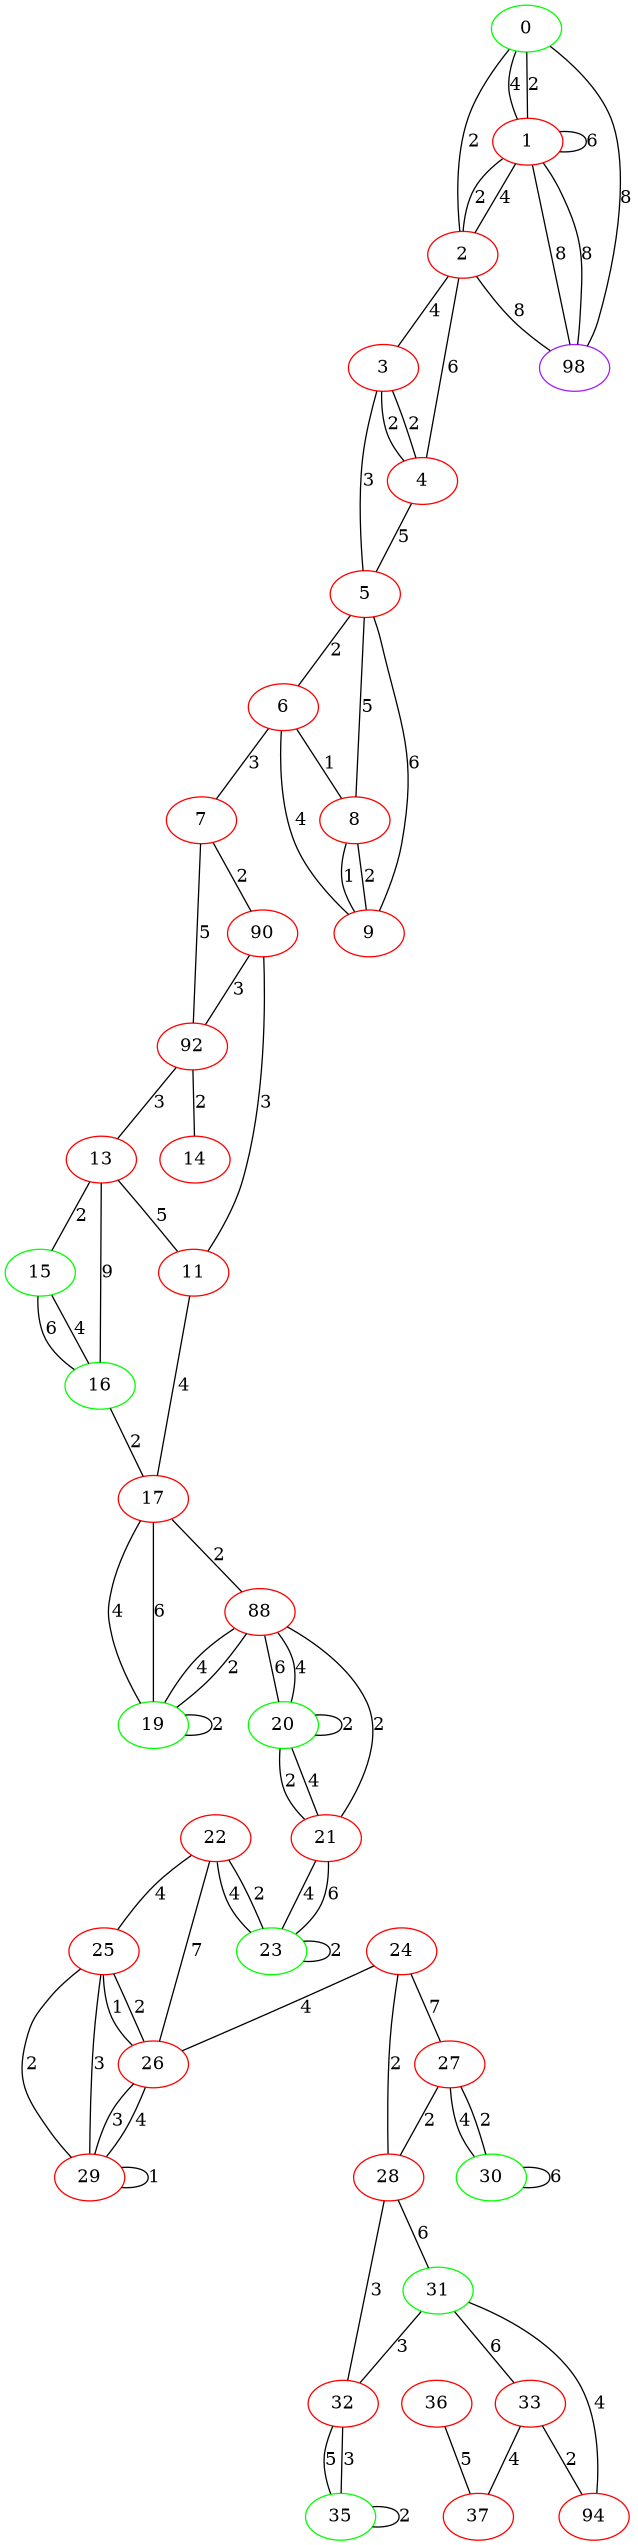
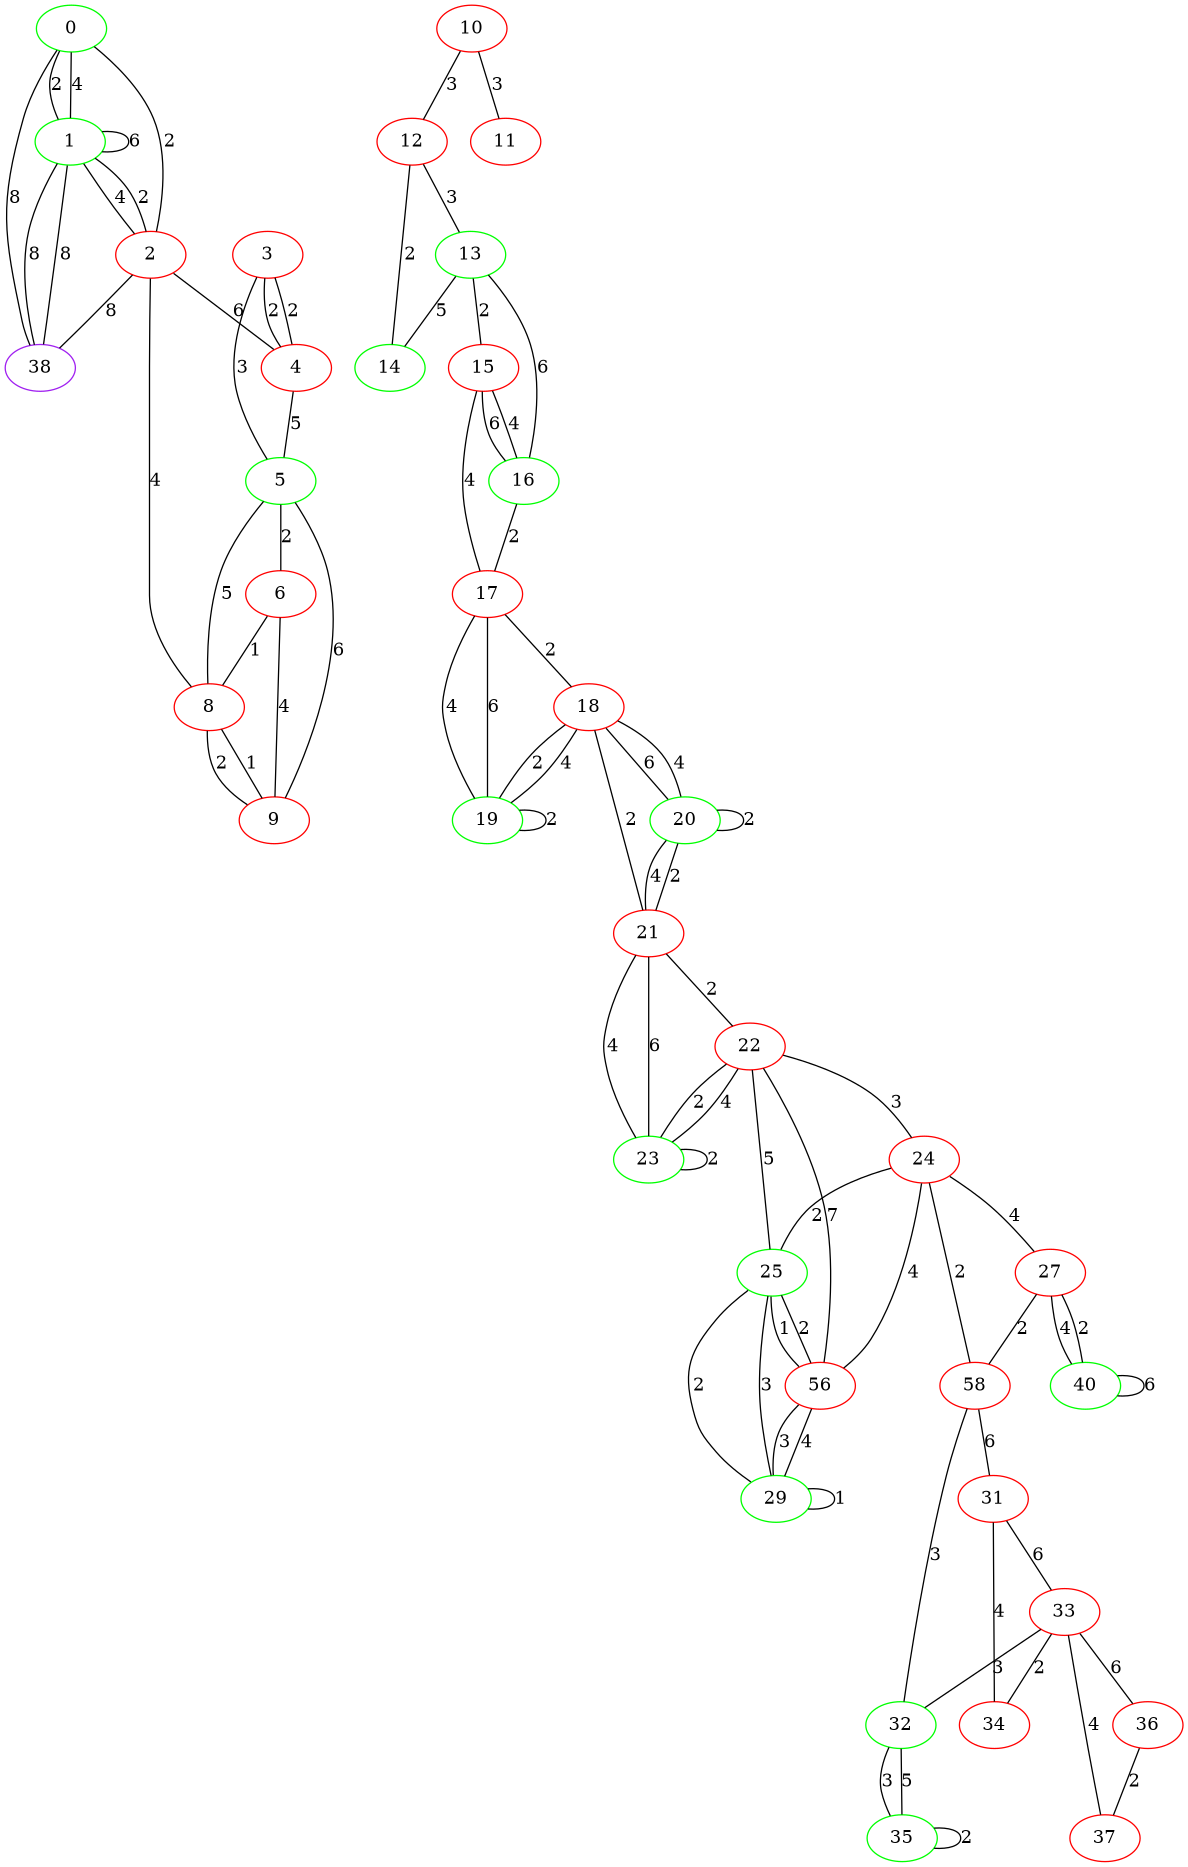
node "1": color red -> green
edge "2" -- "3": now "2" -- "8"
node "98": label "98" -> "38"
node "5": color red -> green
node "7": removed
node "90": label "90" -> "10"
edge "21" -- "22": added, label "2"
node "92": label "92" -> "12"
edge "22" -- "24": added, label "3"
node "13": color red -> green
node "14": color red -> green
edge "24" -- "25": added, label "2"
edge "13" -- "11": now "13" -- "14"
node "15": color green -> red
edge "13" -- "16": label "9" -> "6"
edge "11" -- "17": now "15" -- "17"
node "88": label "88" -> "18"
edge "33" -- "36": added, label "6"
edge "22" -- "25": label "4" -> "5"
node "25": color red -> green
edge "24" -- "27": label "7" -> "4"
node "26": label "26" -> "56"
node "29": color red -> green
node "28": label "28" -> "58"
node "30": label "30" -> "40"
node "31": color green -> red
edge "31" -- "32": now "33" -- "32"
node "32": color red -> green
edge "36" -- "37": label "5" -> "2"
node "94": label "94" -> "34"
